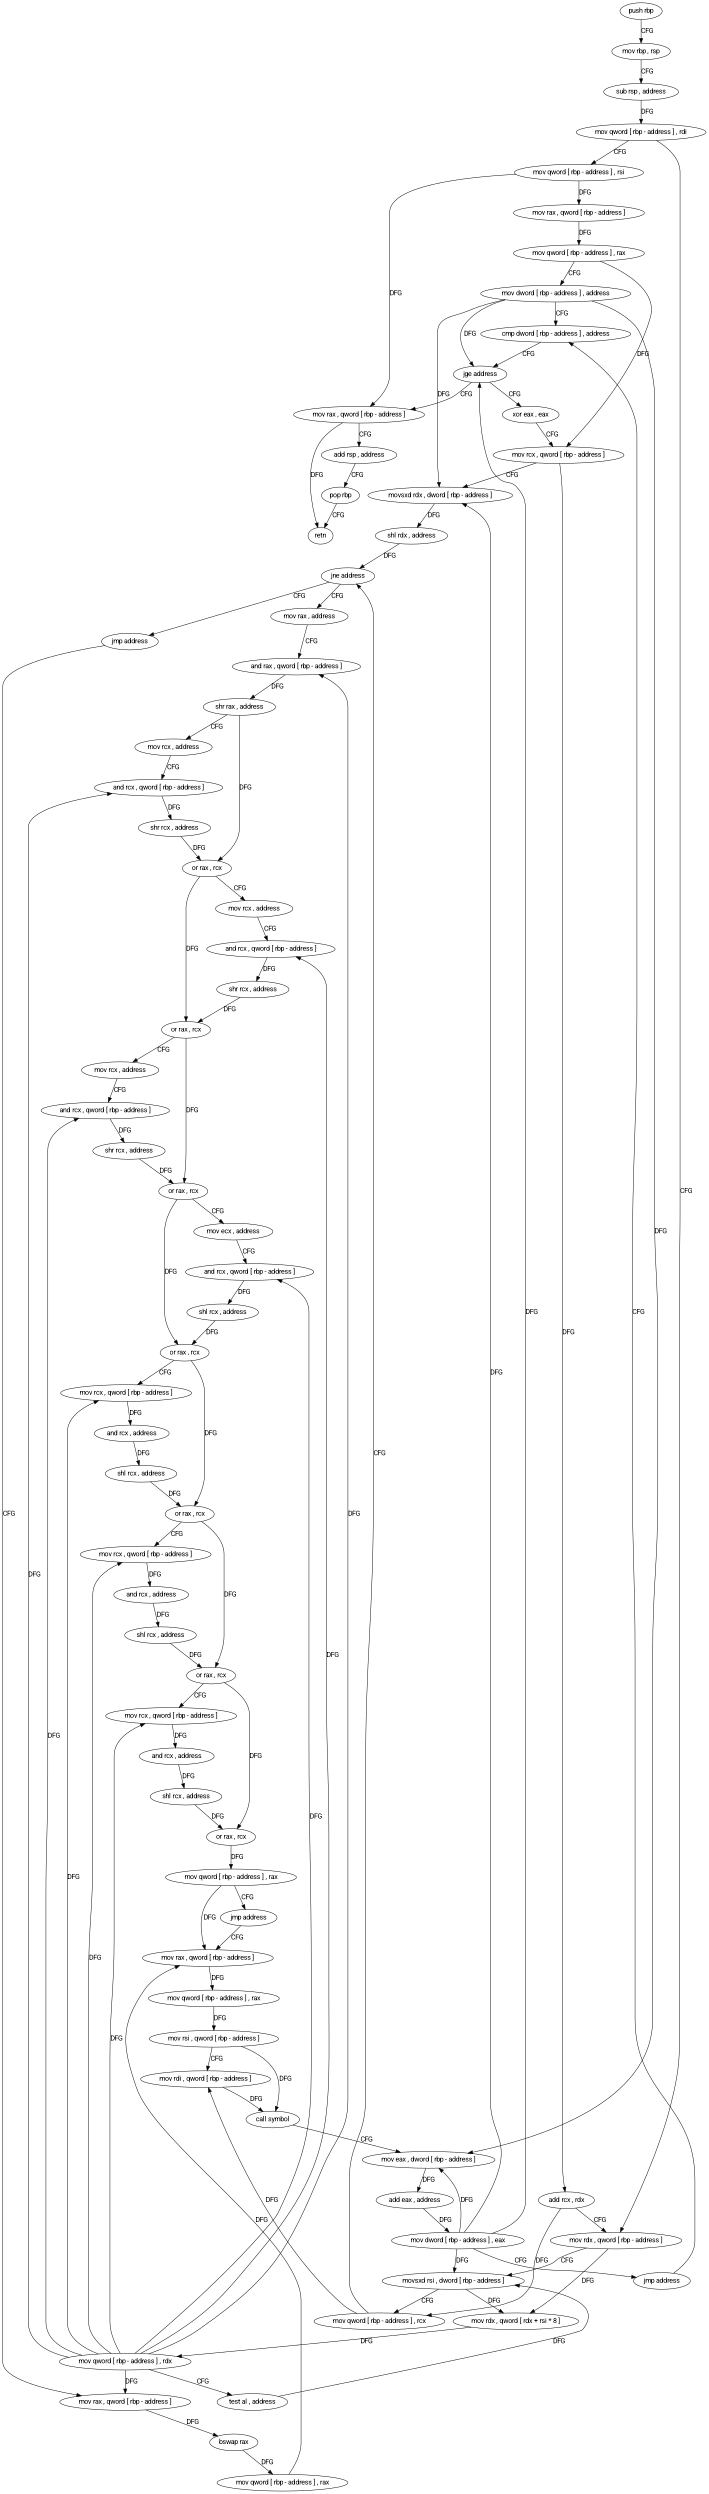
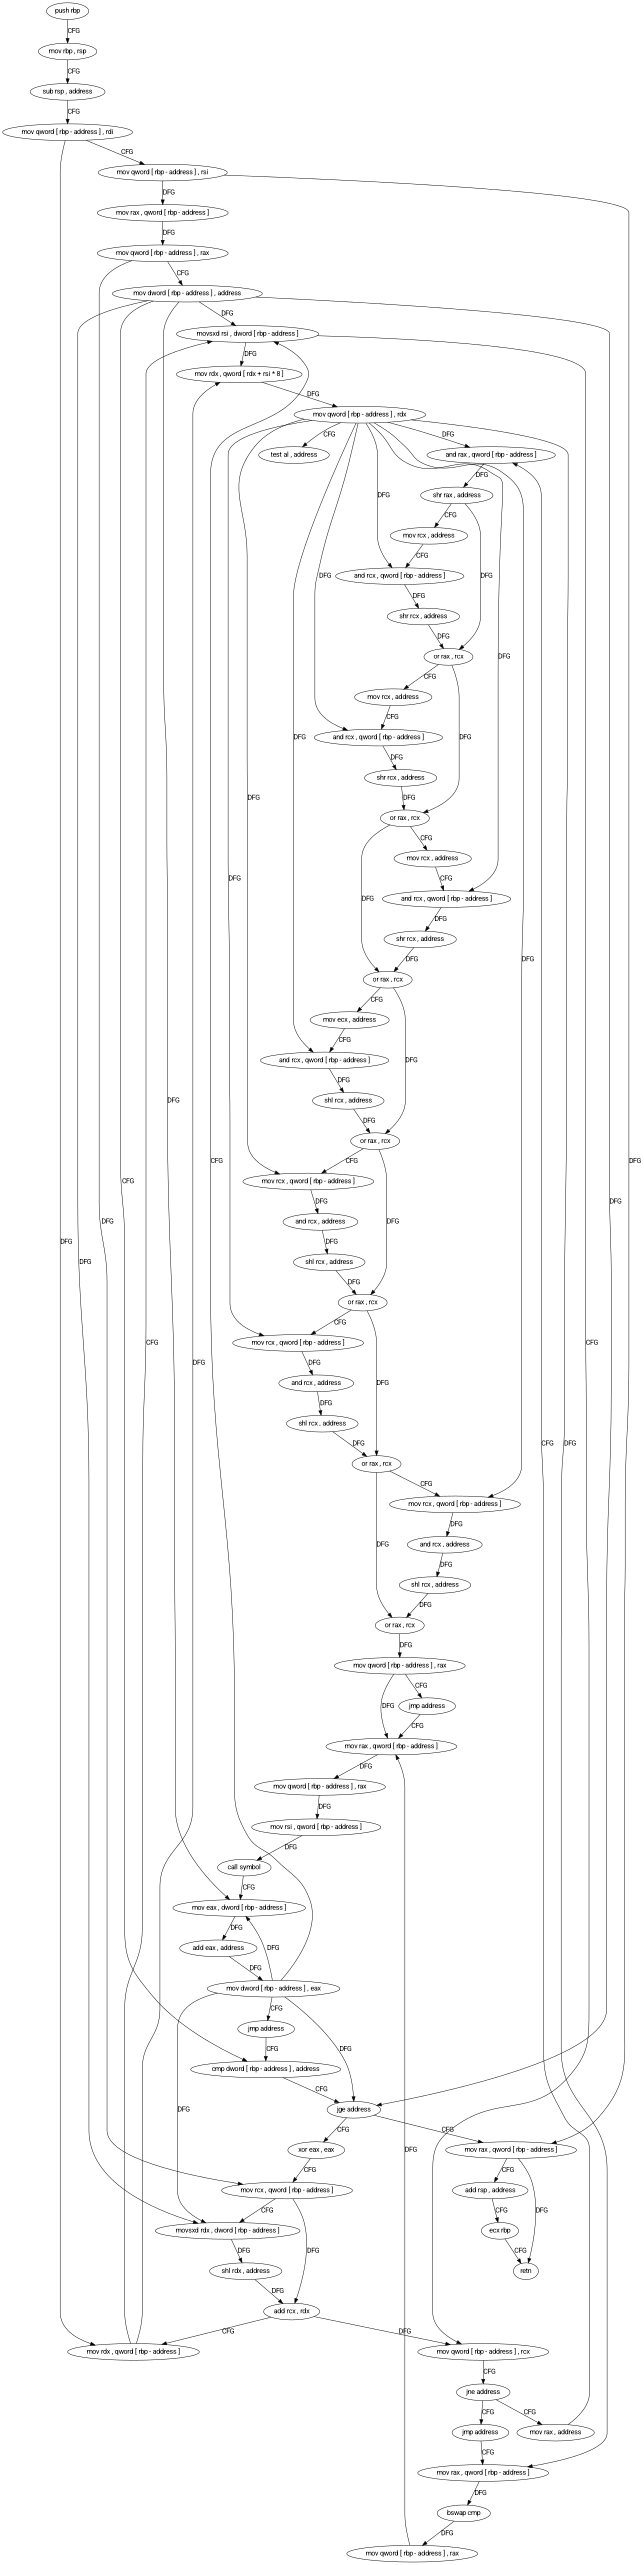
edge "sub rsp , address" -> "mov qword [ rbp - address ] , rdi": label "DFG" -> "CFG"
node "pop rbp": label "pop rbp" -> "ecx rbp"
edge "shl rdx , address" -> "jne address": now "shl rdx , address" -> "add rcx , rdx"
edge "mov qword [ rbp - address ] , rdi" -> "mov rdx , qword [ rbp - address ]": label "CFG" -> "DFG"
node "mov rdi , qword [ rbp - address ]": removed
edge "mov dword [ rbp - address ] , eax" -> "movsxd rsi , dword [ rbp - address ]": label "DFG" -> "CFG"
edge "test al , address" -> "movsxd rsi , dword [ rbp - address ]": now "mov dword [ rbp - address ] , address" -> "movsxd rsi , dword [ rbp - address ]"
node "bswap rax": label "bswap rax" -> "bswap cmp"
